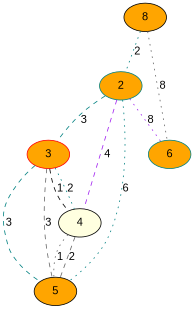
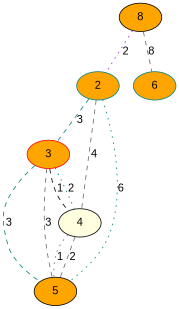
edge "8" -- "2": color teal -> purple
edge "8" -- "6": style dotted -> dashed
edge "2" -- "6": removed, label "8"
edge "2" -- "4": color purple -> gray40
